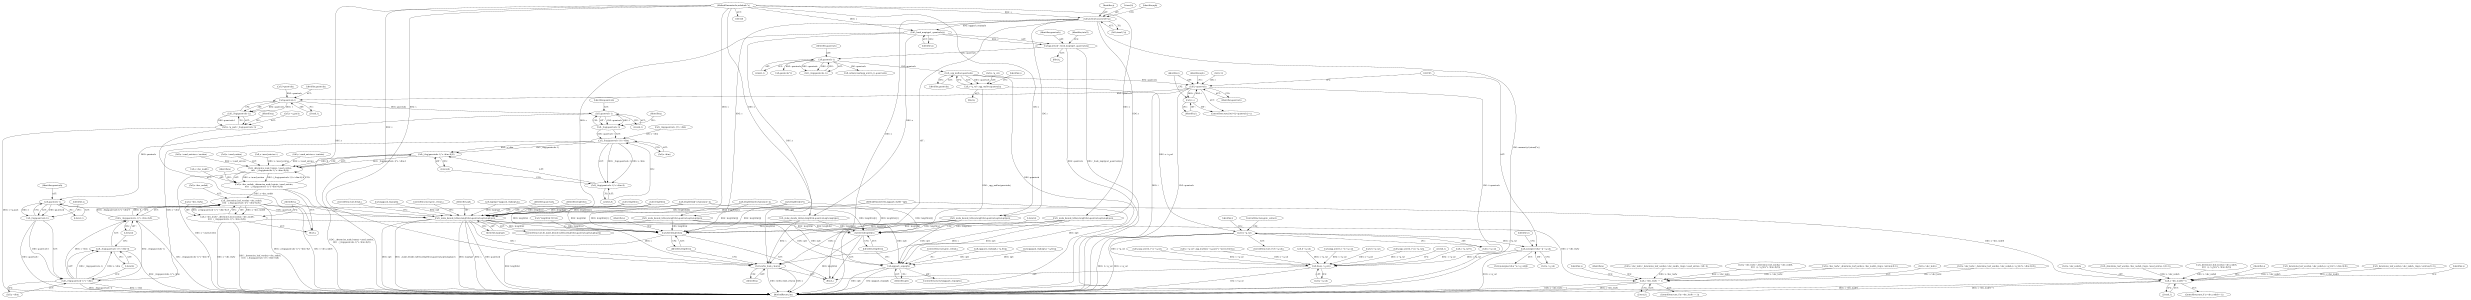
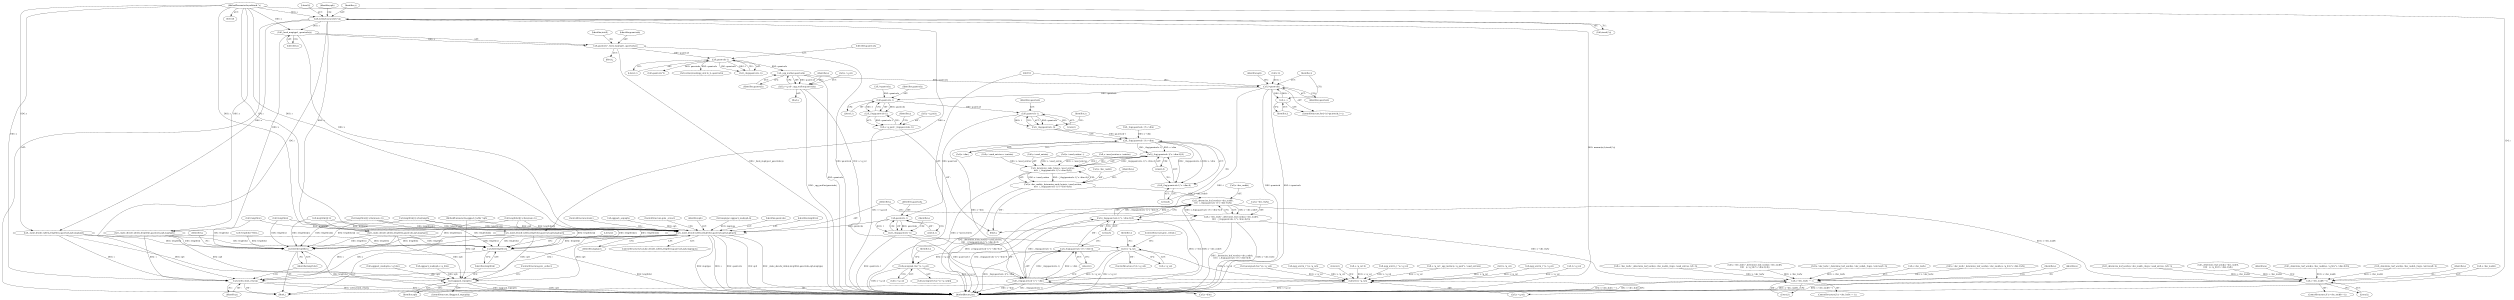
edge "(Call,memset(s,0,sizeof(*s)))" -> "(Call,_book_maptype1_quantvals(s))": label "DDG: oggpack_eop(opb)" -> "DDG: s"
edge "(Call,_book_maptype1_quantvals(s))" -> "(Call,vorbis_book_clear(s))": removed, label "DDG: s"
node "(Call,lengthlist[i]=(char)length)": added
node "(Call,(unsigned char *)(s->q_val))": added
